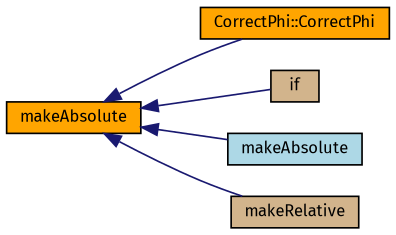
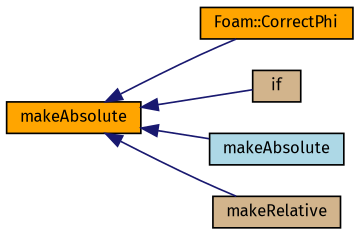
node "CorrectPhi::CorrectPhi": label "CorrectPhi::CorrectPhi" -> "Foam::CorrectPhi"
